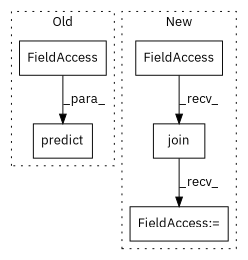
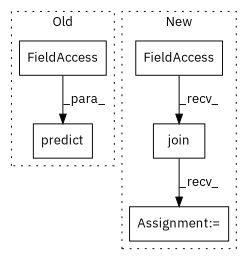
node "FieldAccess:=": label "FieldAccess:=" -> "Assignment:="
